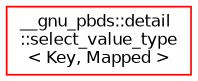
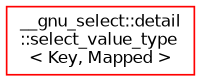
node "__gnu_pbds::detail ::select_value_type < Key, Mapped >": label "__gnu_pbds::detail ::select_value_type < Key, Mapped >" -> "__gnu_select::detail ::select_value_type < Key, Mapped >"
